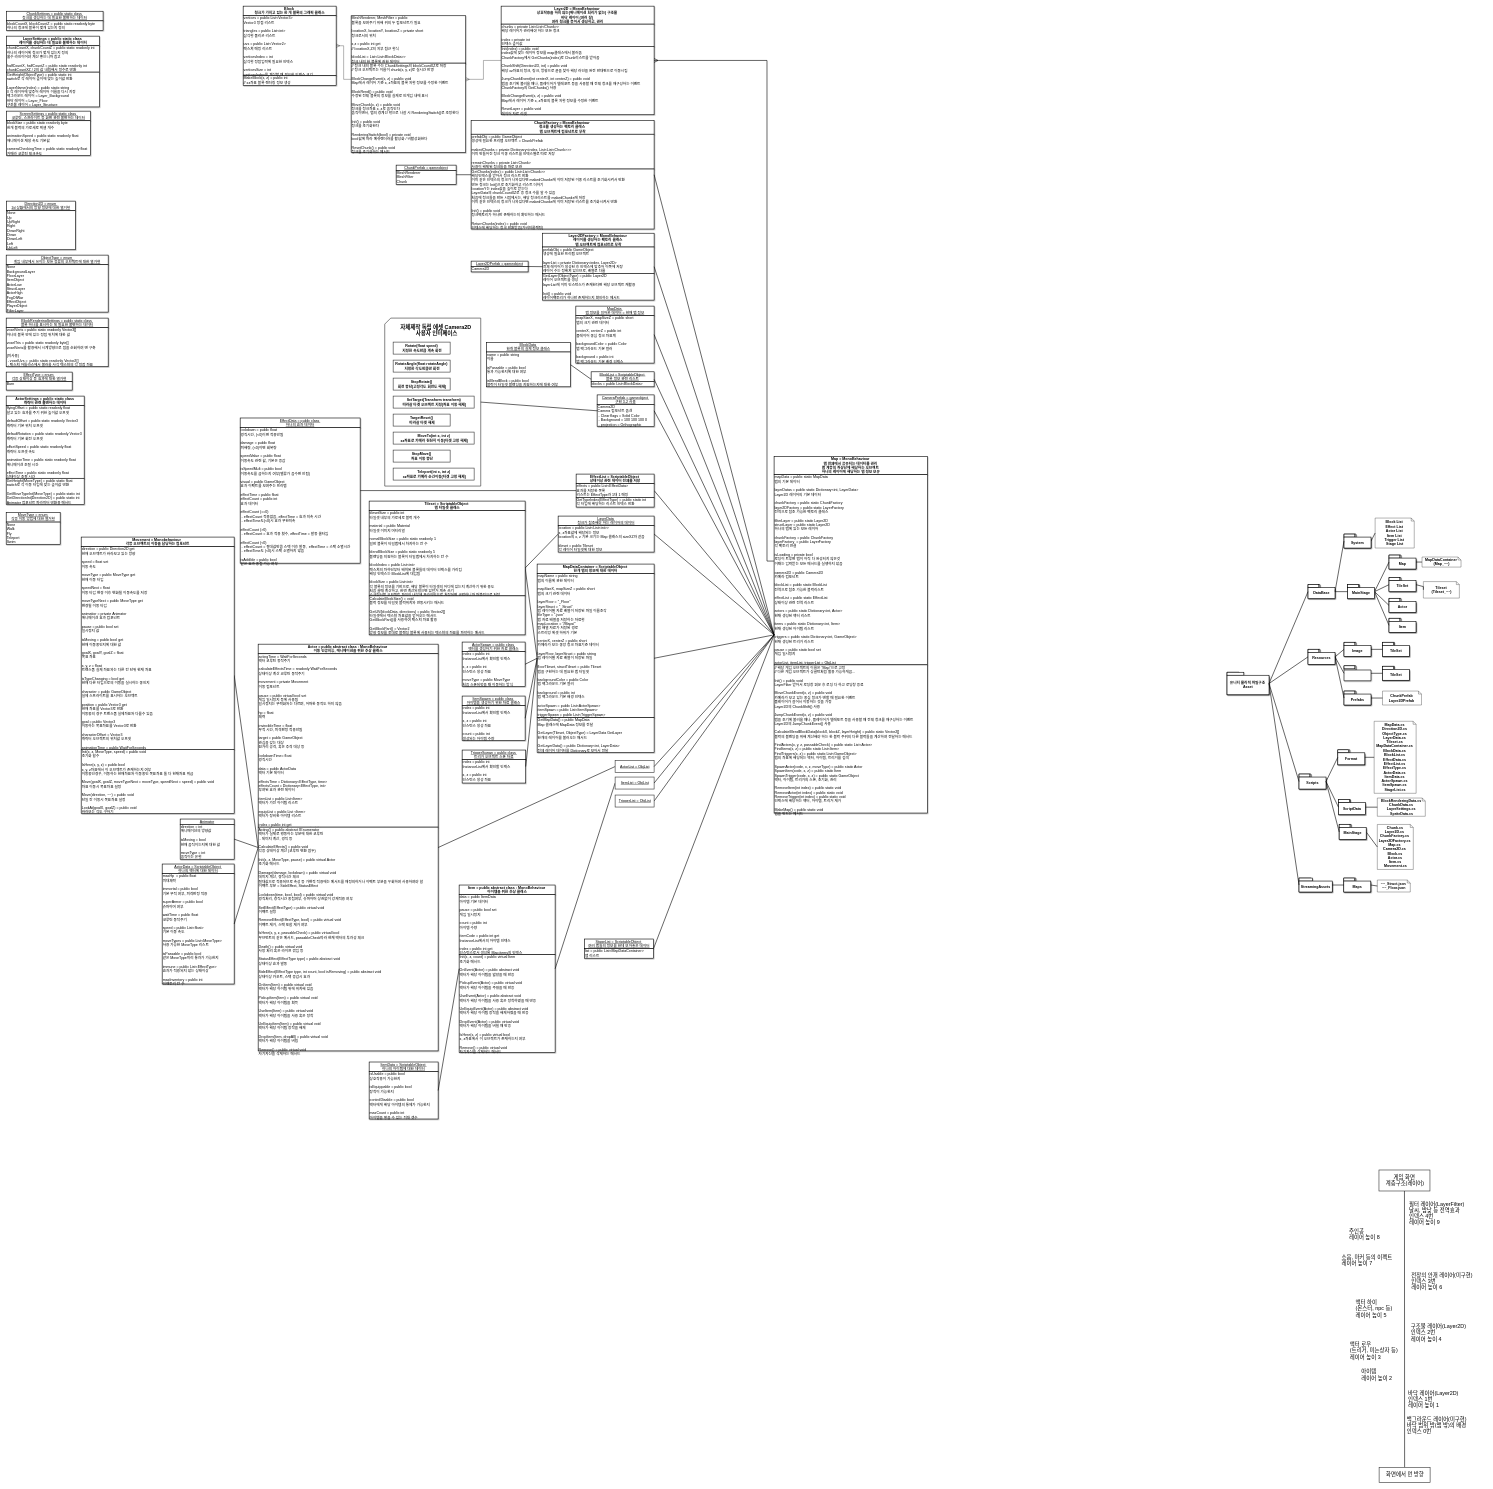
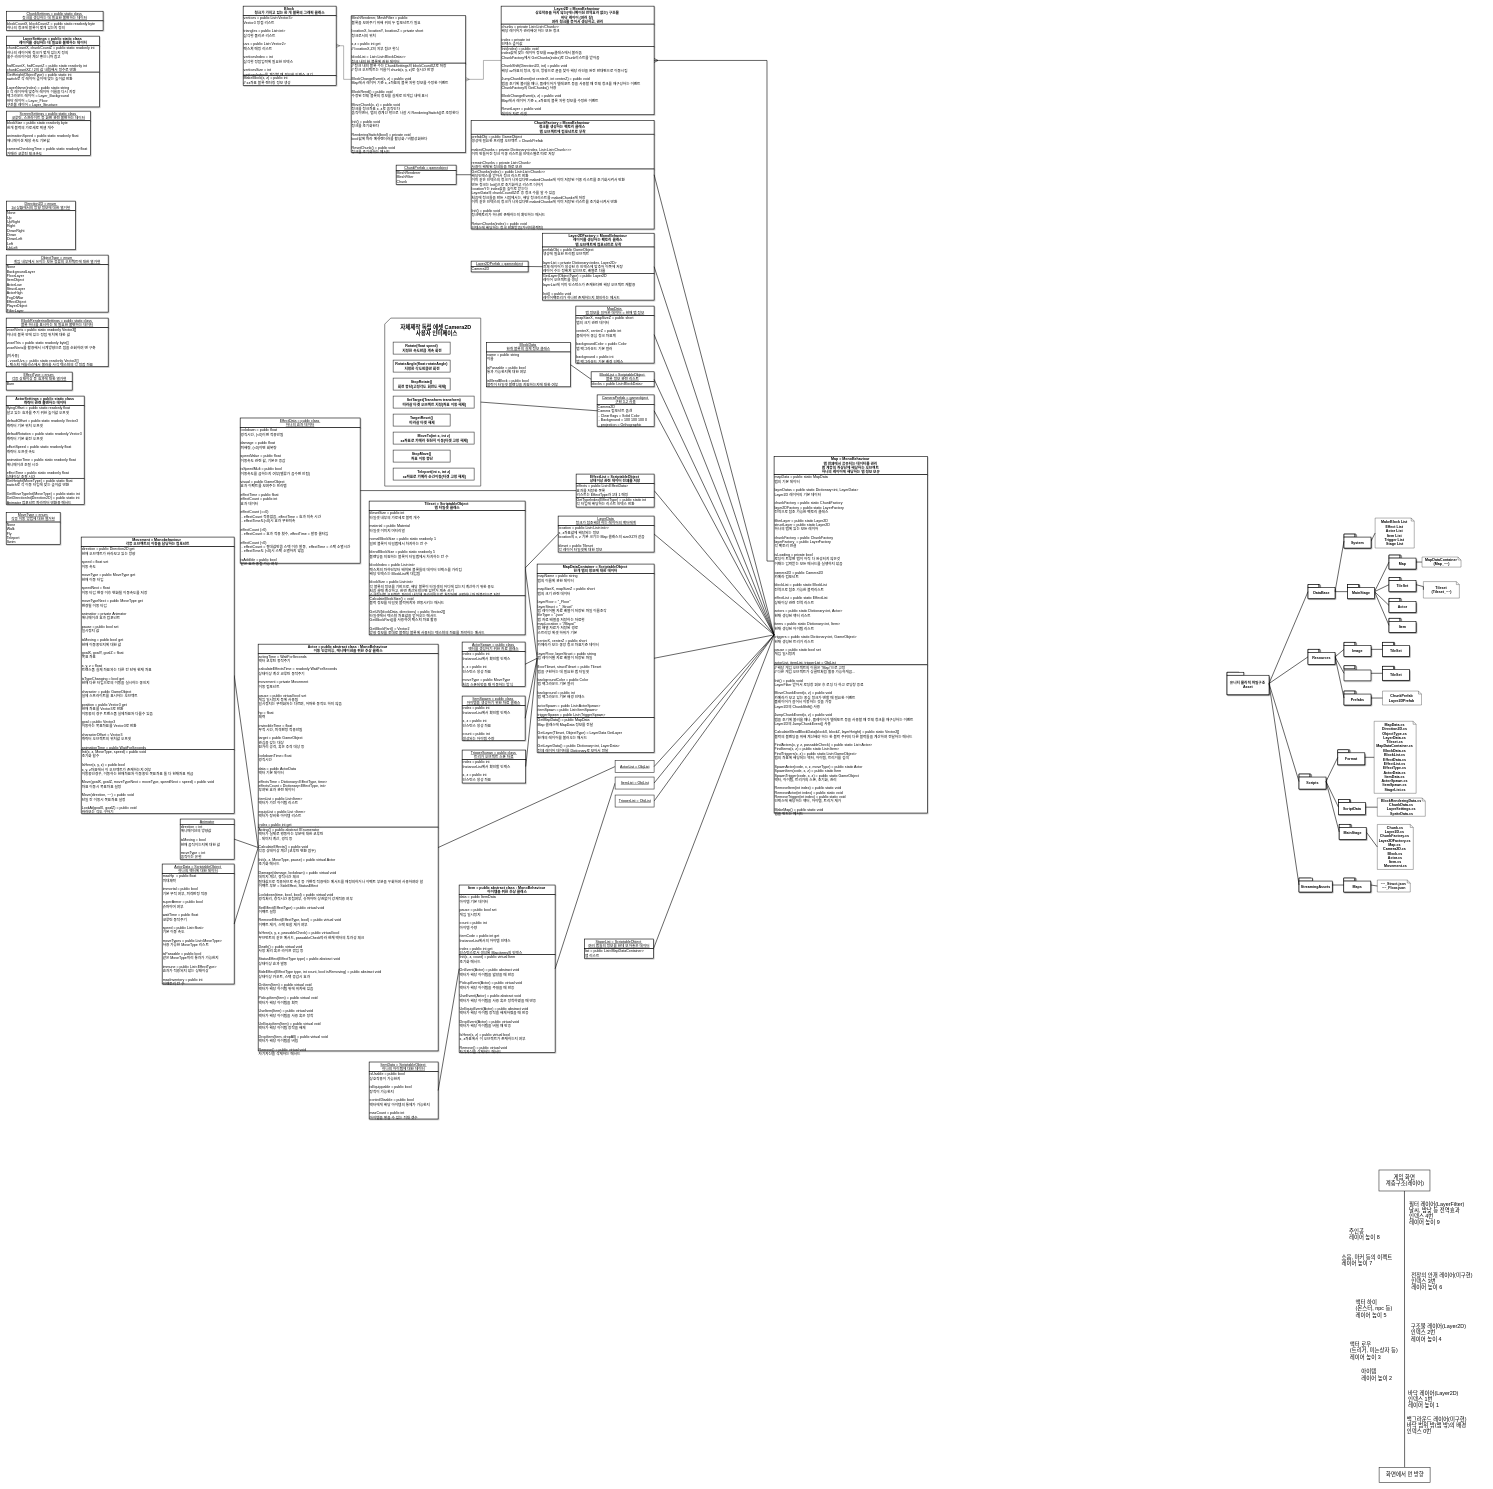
node "Layer2D = MonoBehaviour 상호작용을 하지 않는(애니메이션 처리가 없는) 구조물 바닥 레이어 (여러 장) 여러 청크를 묶어서 생성하고, 관리": label "Layer2D = MonoBehaviour 상호작용을 하지 않는(애니메이션 처리가 없는) 구조물 바닥 레이어 (여러 장) 여러 청크를 묶어서 생성하고, 관리" -> "Layer2D = MonoBehaviour 상호작용을 하지 않는(애니메이션 전역효과 없는) 구조물 바닥 레이어 (여러 장) 여러 청크를 묶어서 생성하고, 관리"
node "LayerData 청크가 참조해야 하는 레이어의 데이터": label "LayerData 청크가 참조해야 하는 레이어의 데이터" -> "LayerData 청크가 참조해야 하는 레이어의 액터에게"
node "Block List Effect List Actor List Item List Trigger List Stage List": label "Block List Effect List Actor List Item List Trigger List Stage List" -> "MakeBlock List Effect List Actor List Item List Trigger List Stage List"
